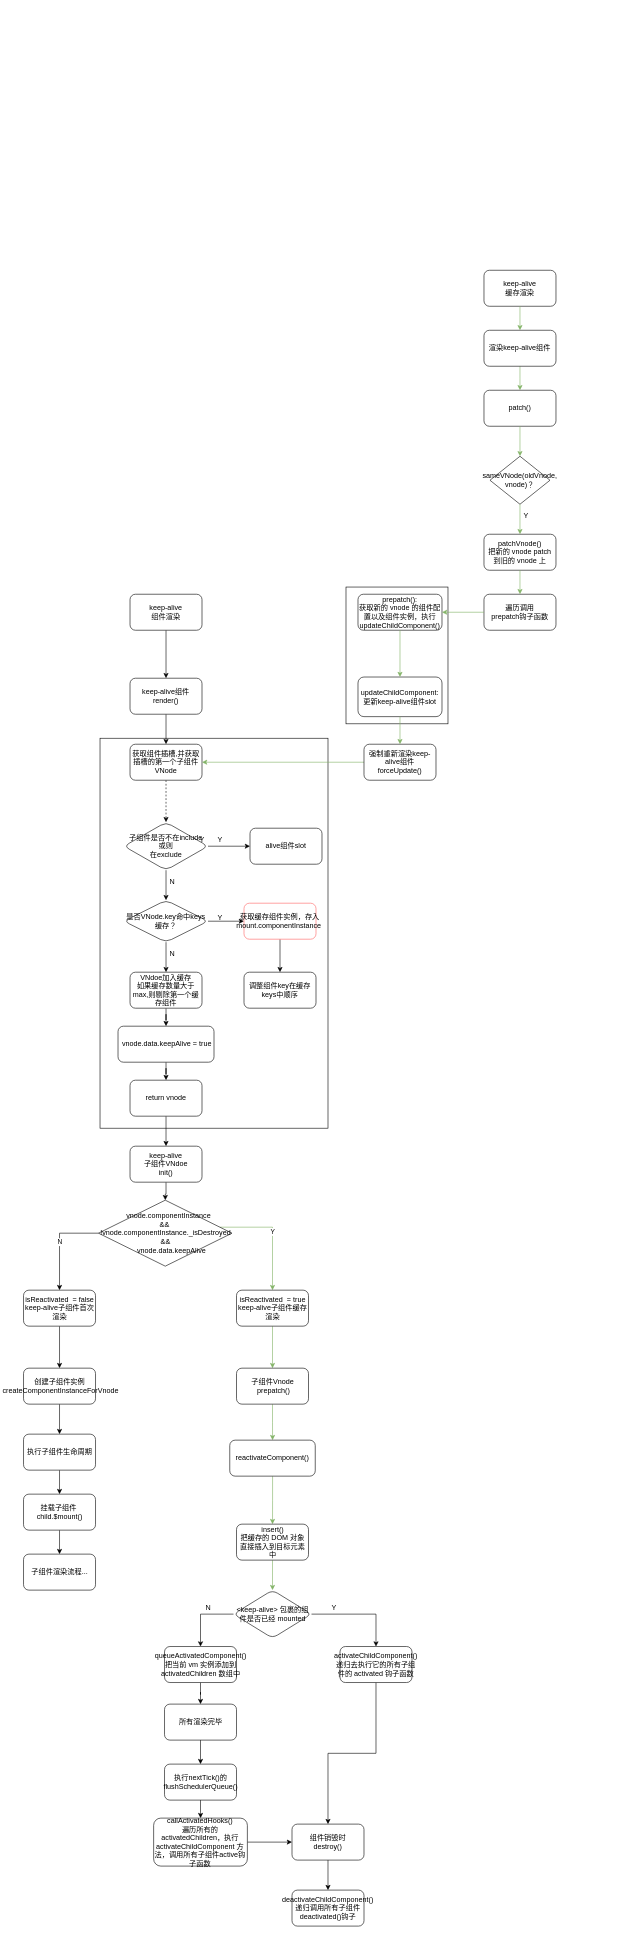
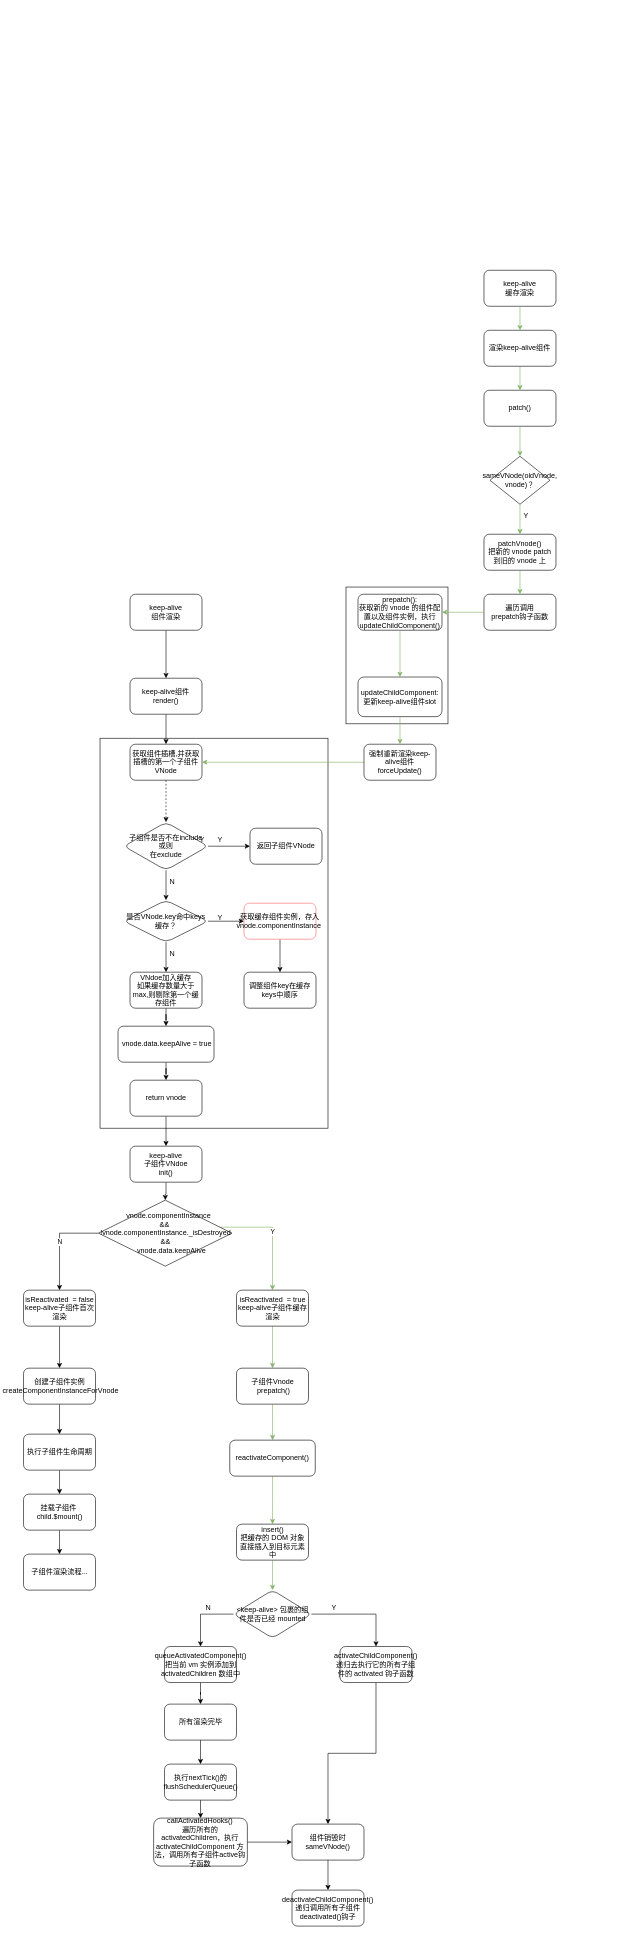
node "alive组件slot": label "alive组件slot" -> "返回子组件VNode"
node "获取缓存组件实例，存入 mount.componentInstance": label "获取缓存组件实例，存入 mount.componentInstance" -> "获取缓存组件实例，存入 vnode.componentInstance"
node "组件销毁时 destroy()": label "组件销毁时 destroy()" -> "组件销毁时 sameVNode()"
